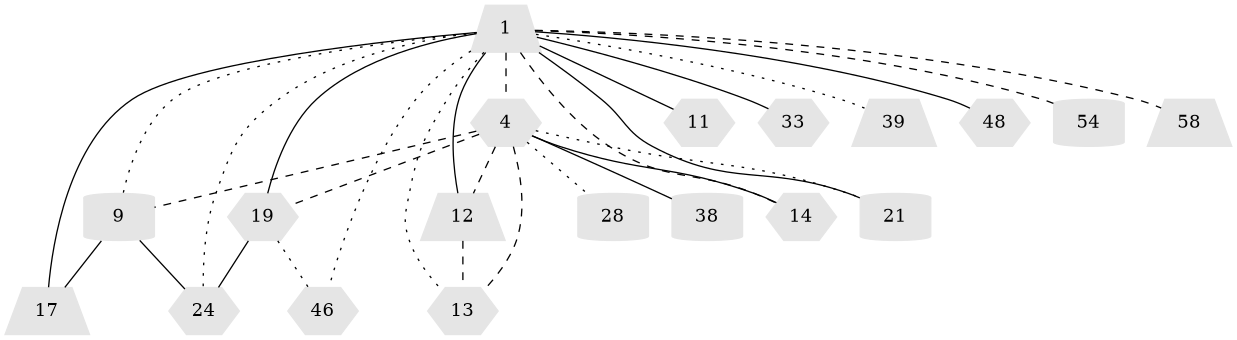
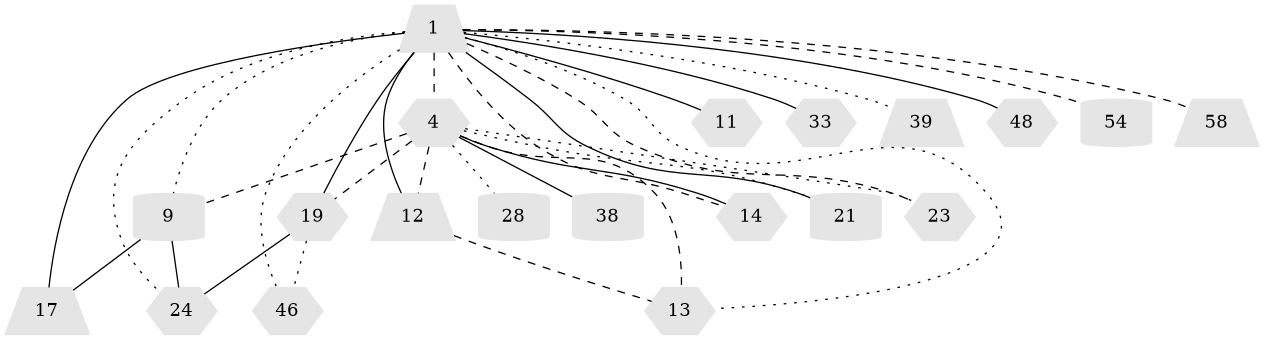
node "23": added
